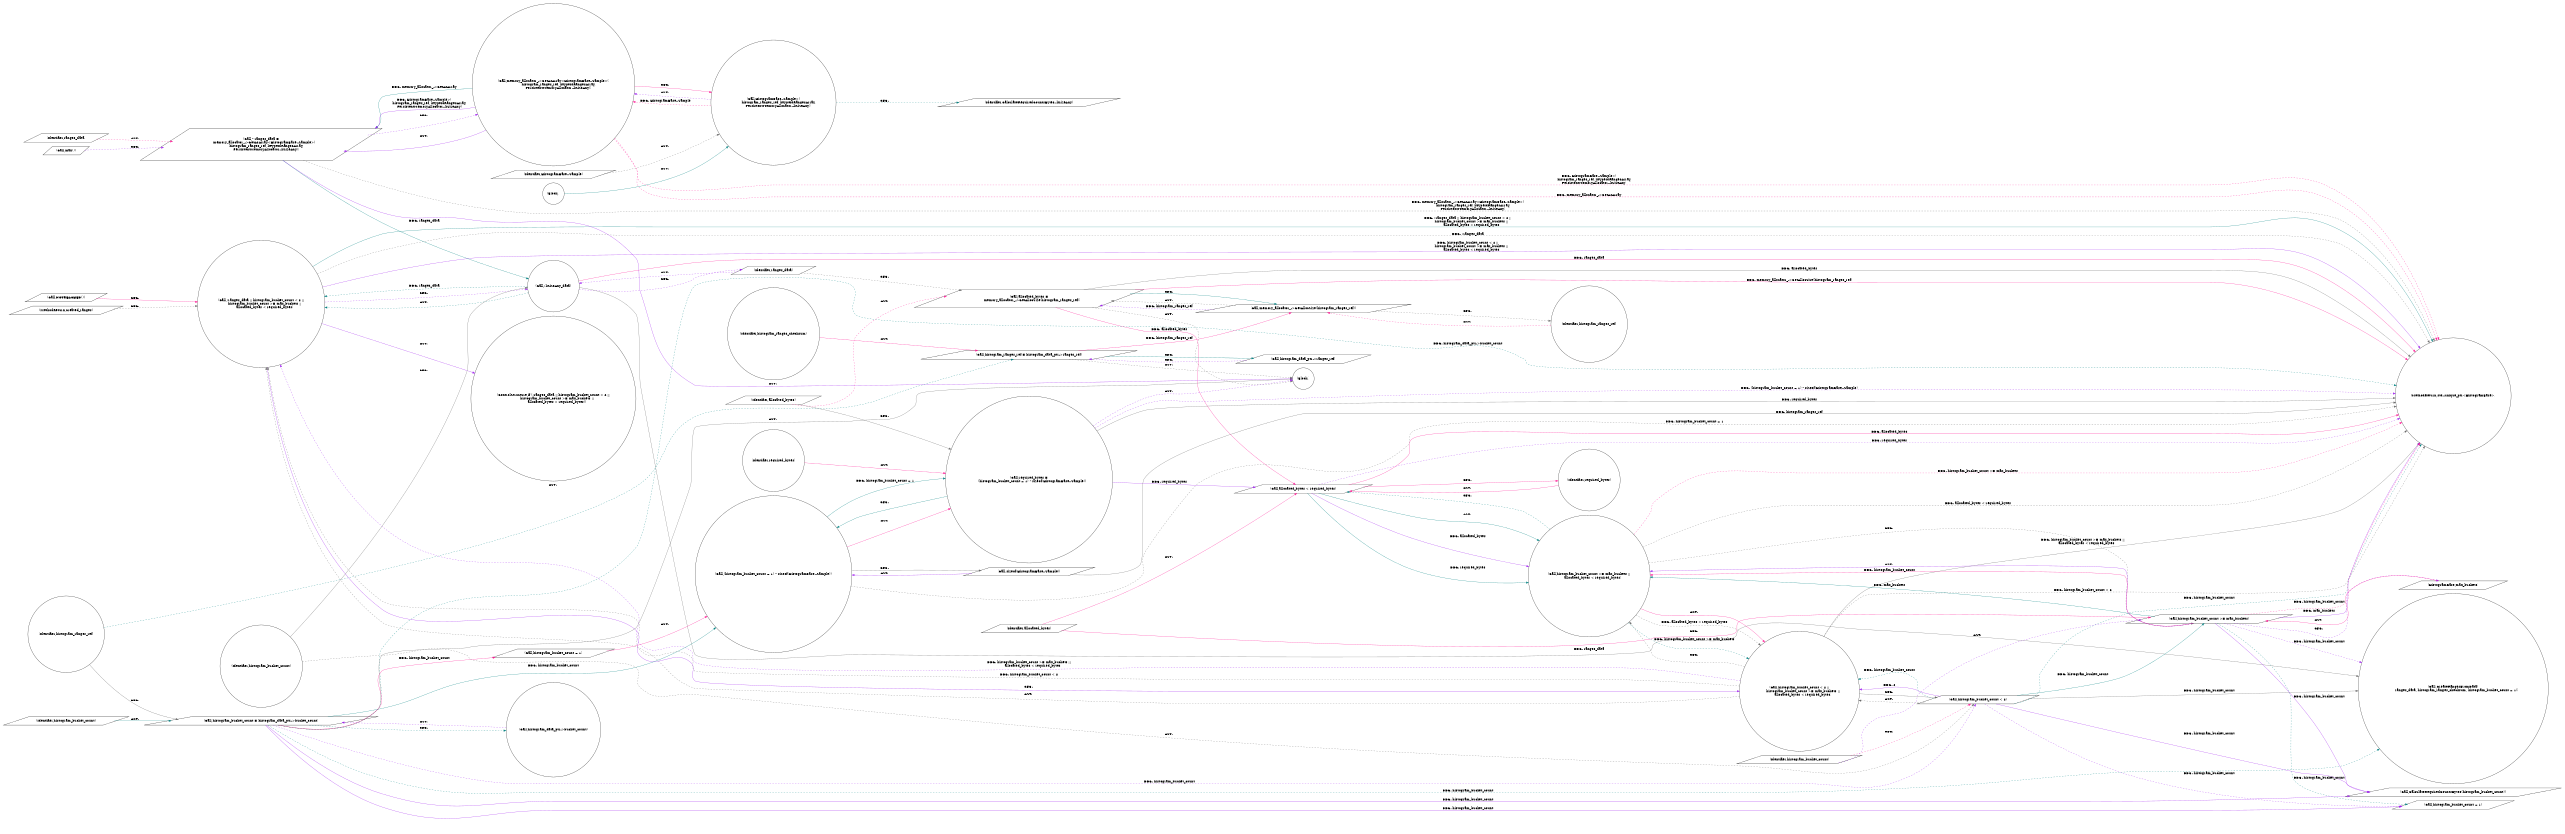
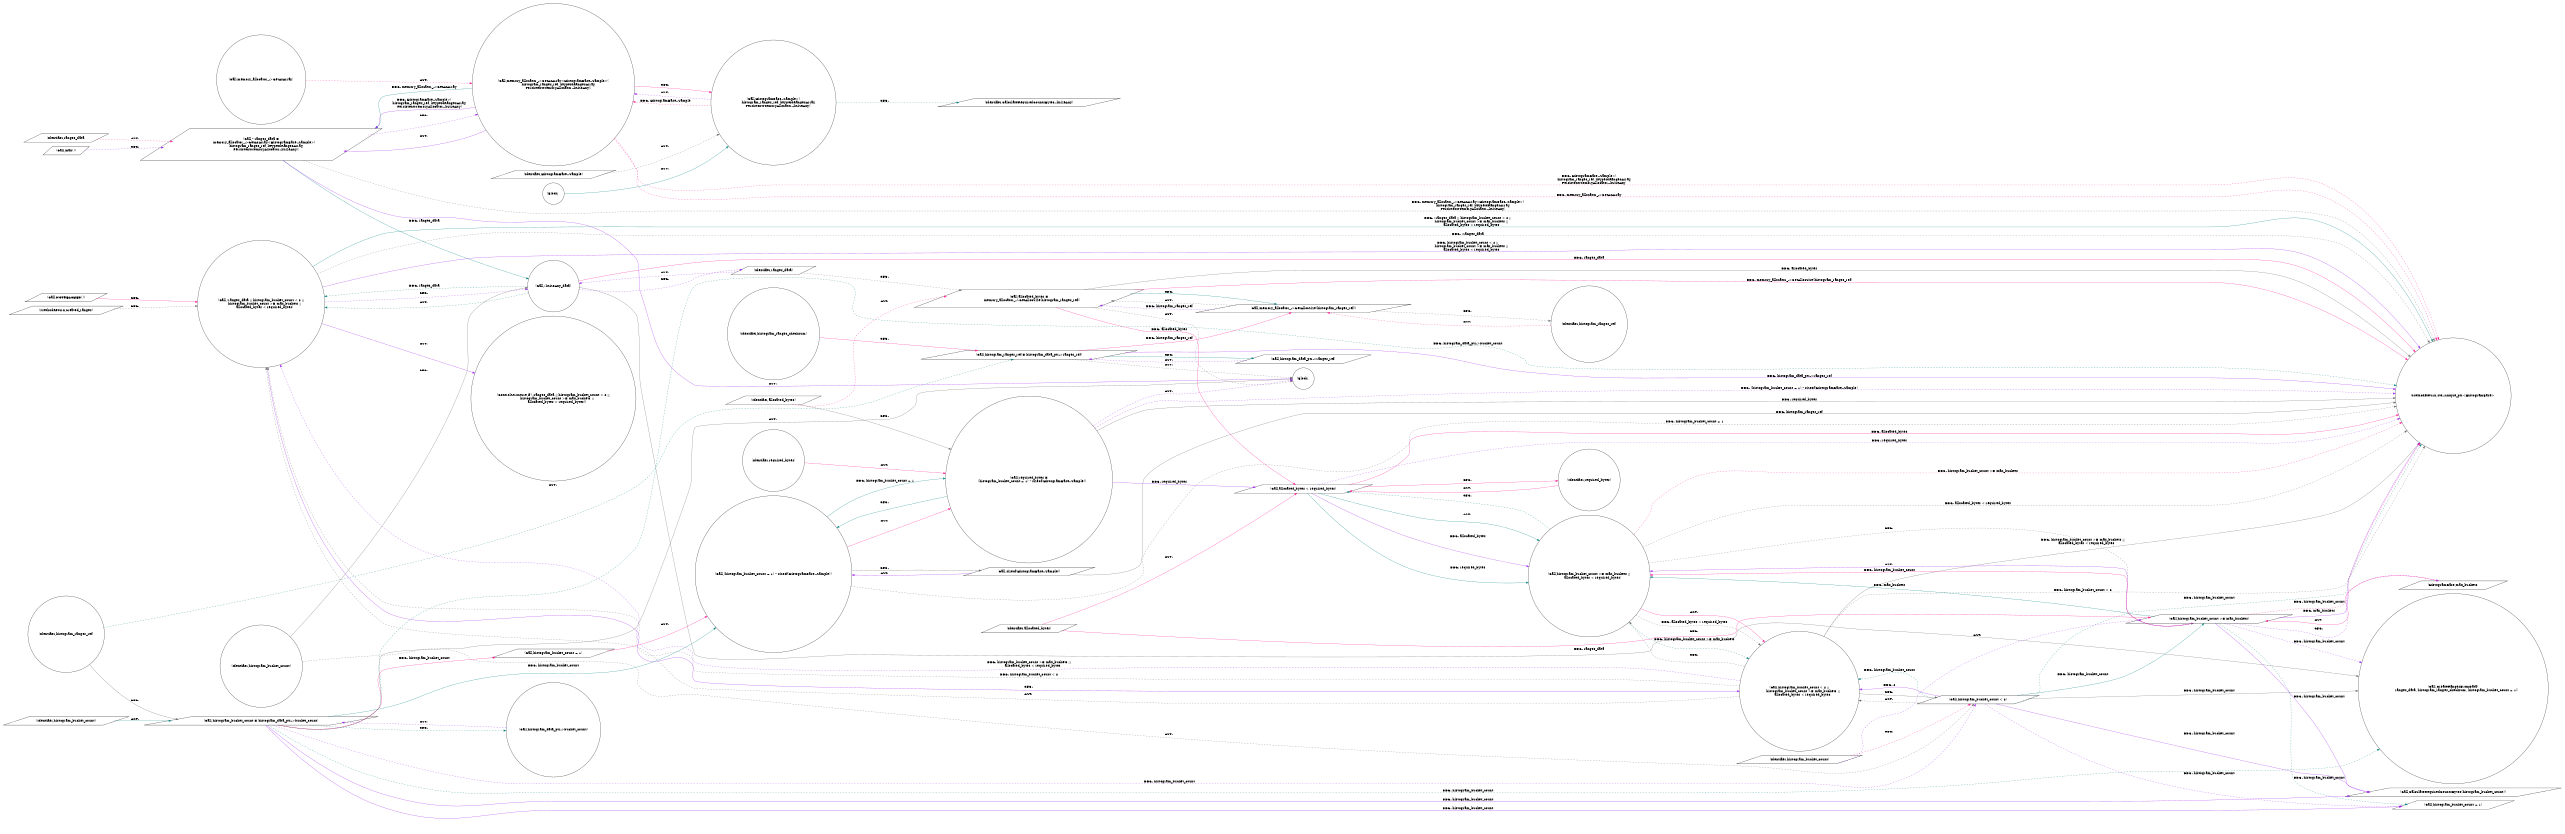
node "(Call,memory_allocator_->GetAsArray)": added
edge "(Identifier,histogram_ranges_checksum)" -> "(Call,histogram_ranges_ref = histogram_data_ptr->ranges_ref)": label "AST: " -> "CFG: "
edge "(Call,histogram_data_ptr->ranges_ref)" -> "(Call,histogram_ranges_ref = histogram_data_ptr->ranges_ref)": label "CFG: " -> "AST: "
edge "(Call,histogram_ranges_ref = histogram_data_ptr->ranges_ref)" -> "(MethodReturn,std::unique_ptr<HistogramBase>)": added, label "DDG: histogram_data_ptr->ranges_ref"
